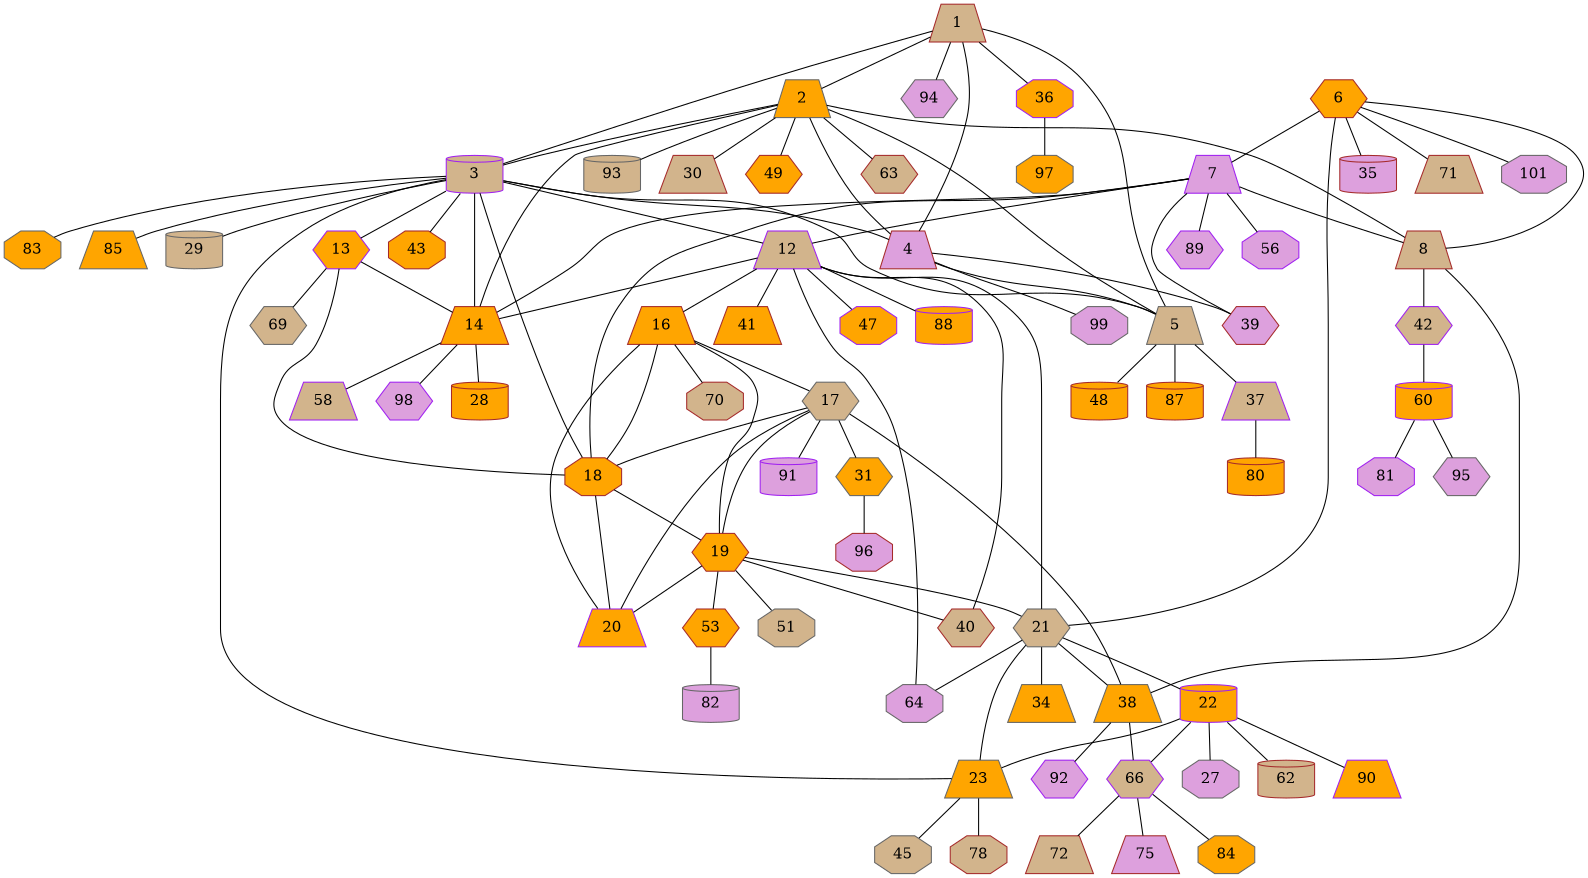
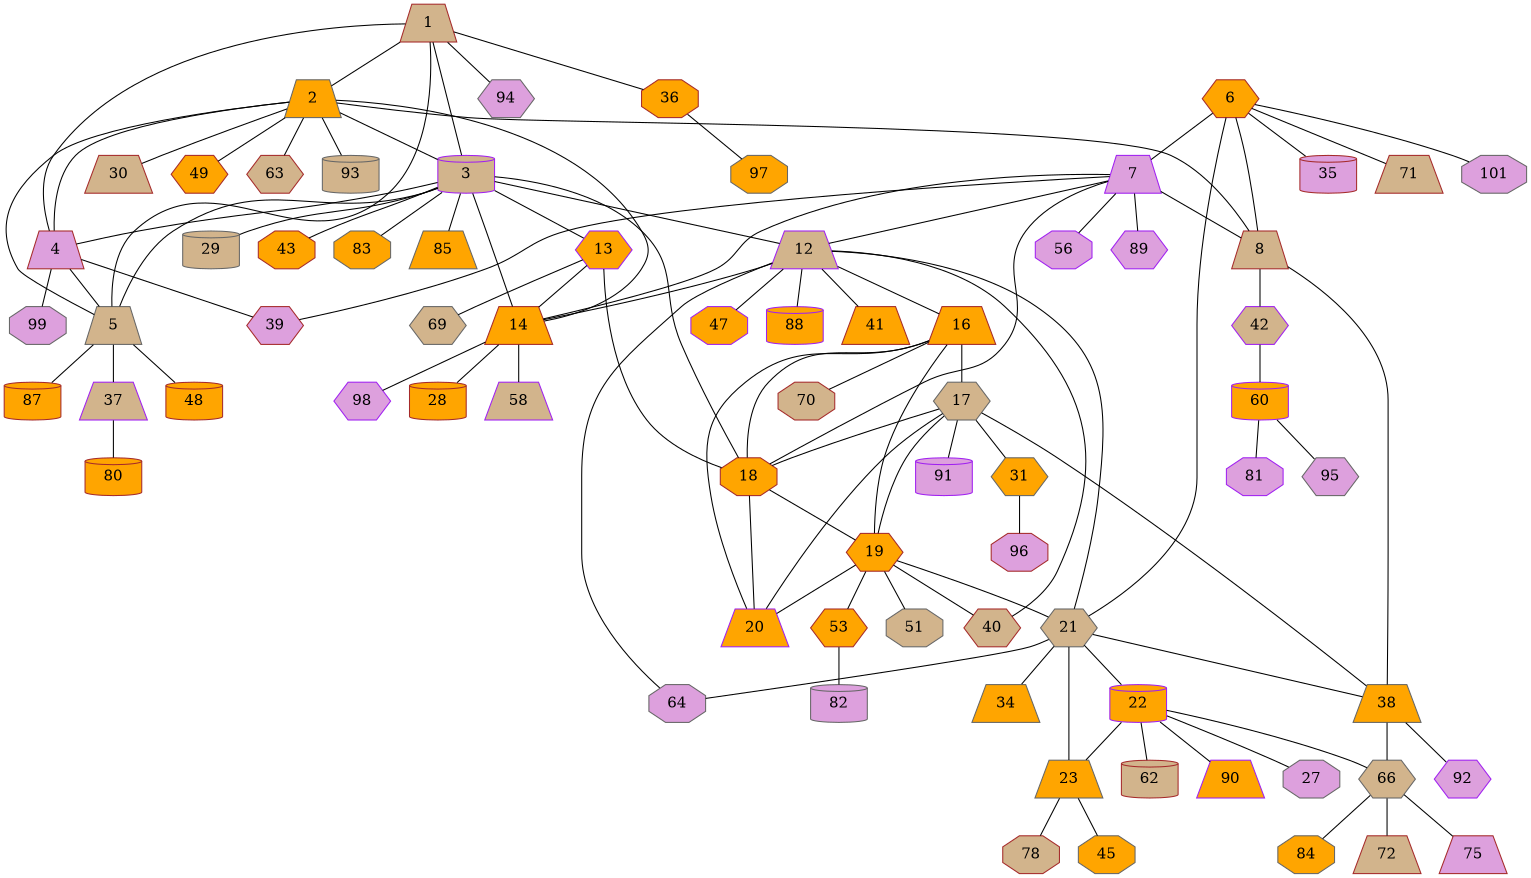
node "36": color purple -> brown
edge "3" -- "23": removed
node "66": color purple -> gray40
node "45": fillcolor tan -> orange
